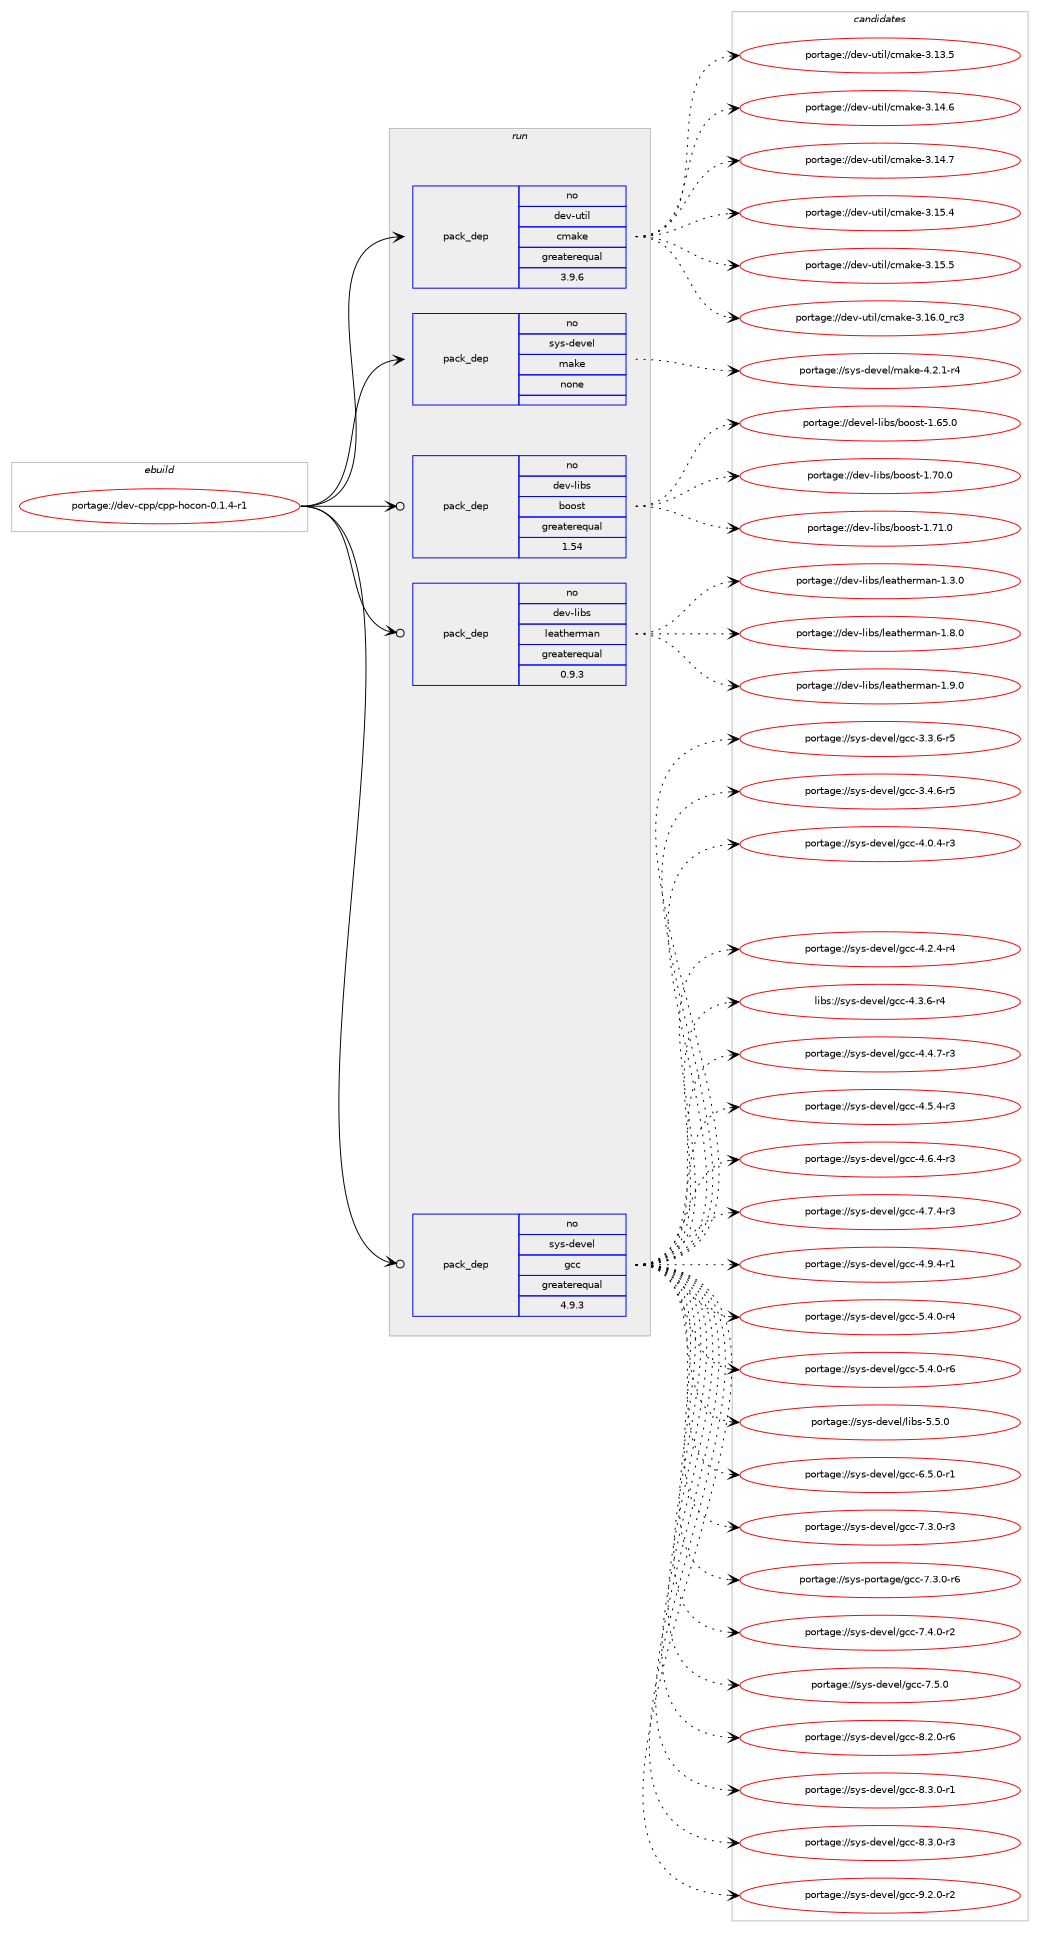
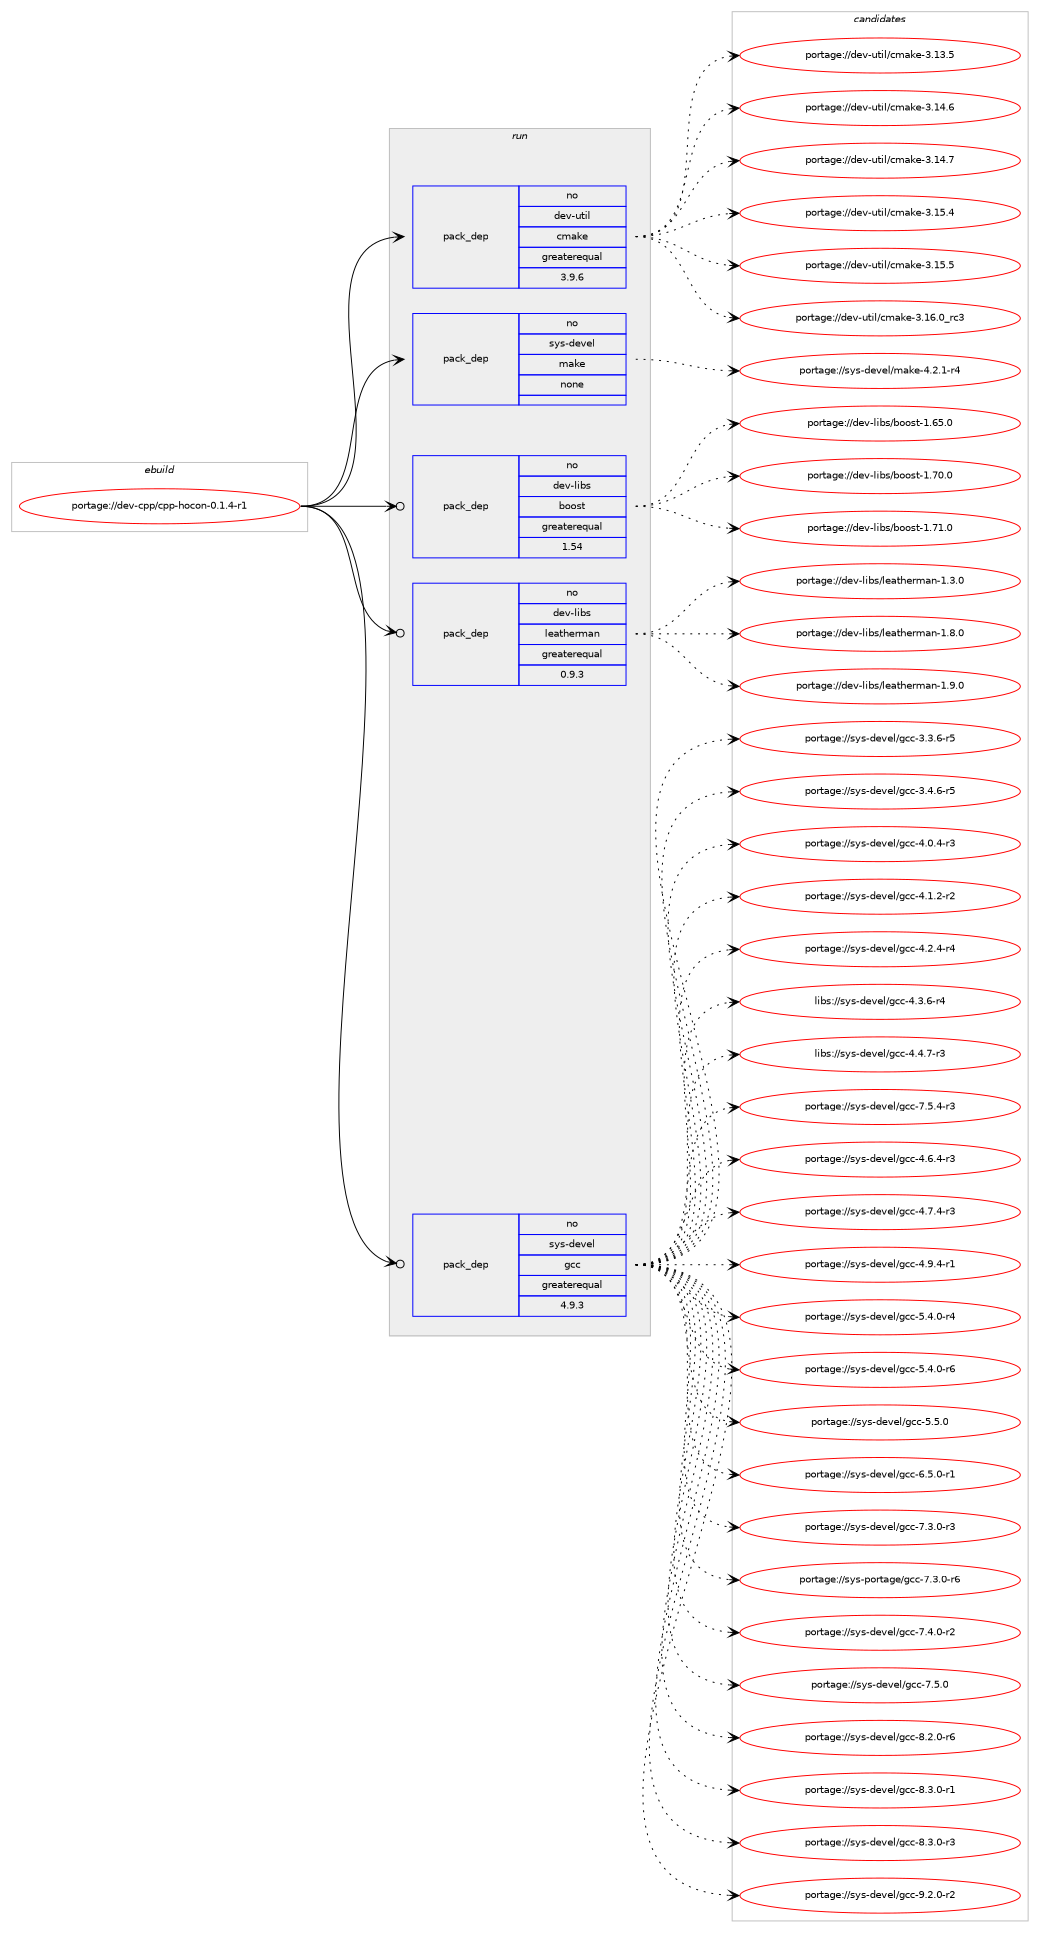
node "portage://devel-libs/boost-1.65.0": label "portage://devel-libs/boost-1.65.0" -> "portage://dev-libs/boost-1.65.0"
node "portage://sys-devel/gcc-4.1.2-r2": added
node "portage://sys-devel/gcc-4.4.7-r3": label "portage://sys-devel/gcc-4.4.7-r3" -> "libs://sys-devel/gcc-4.4.7-r3"
node "portage://sys-devel/gcc-4.5.4-r3": label "portage://sys-devel/gcc-4.5.4-r3" -> "portage://sys-devel/gcc-7.5.4-r3"
node "portage://sys-devel/libs-5.5.0": label "portage://sys-devel/libs-5.5.0" -> "portage://sys-devel/gcc-5.5.0"
